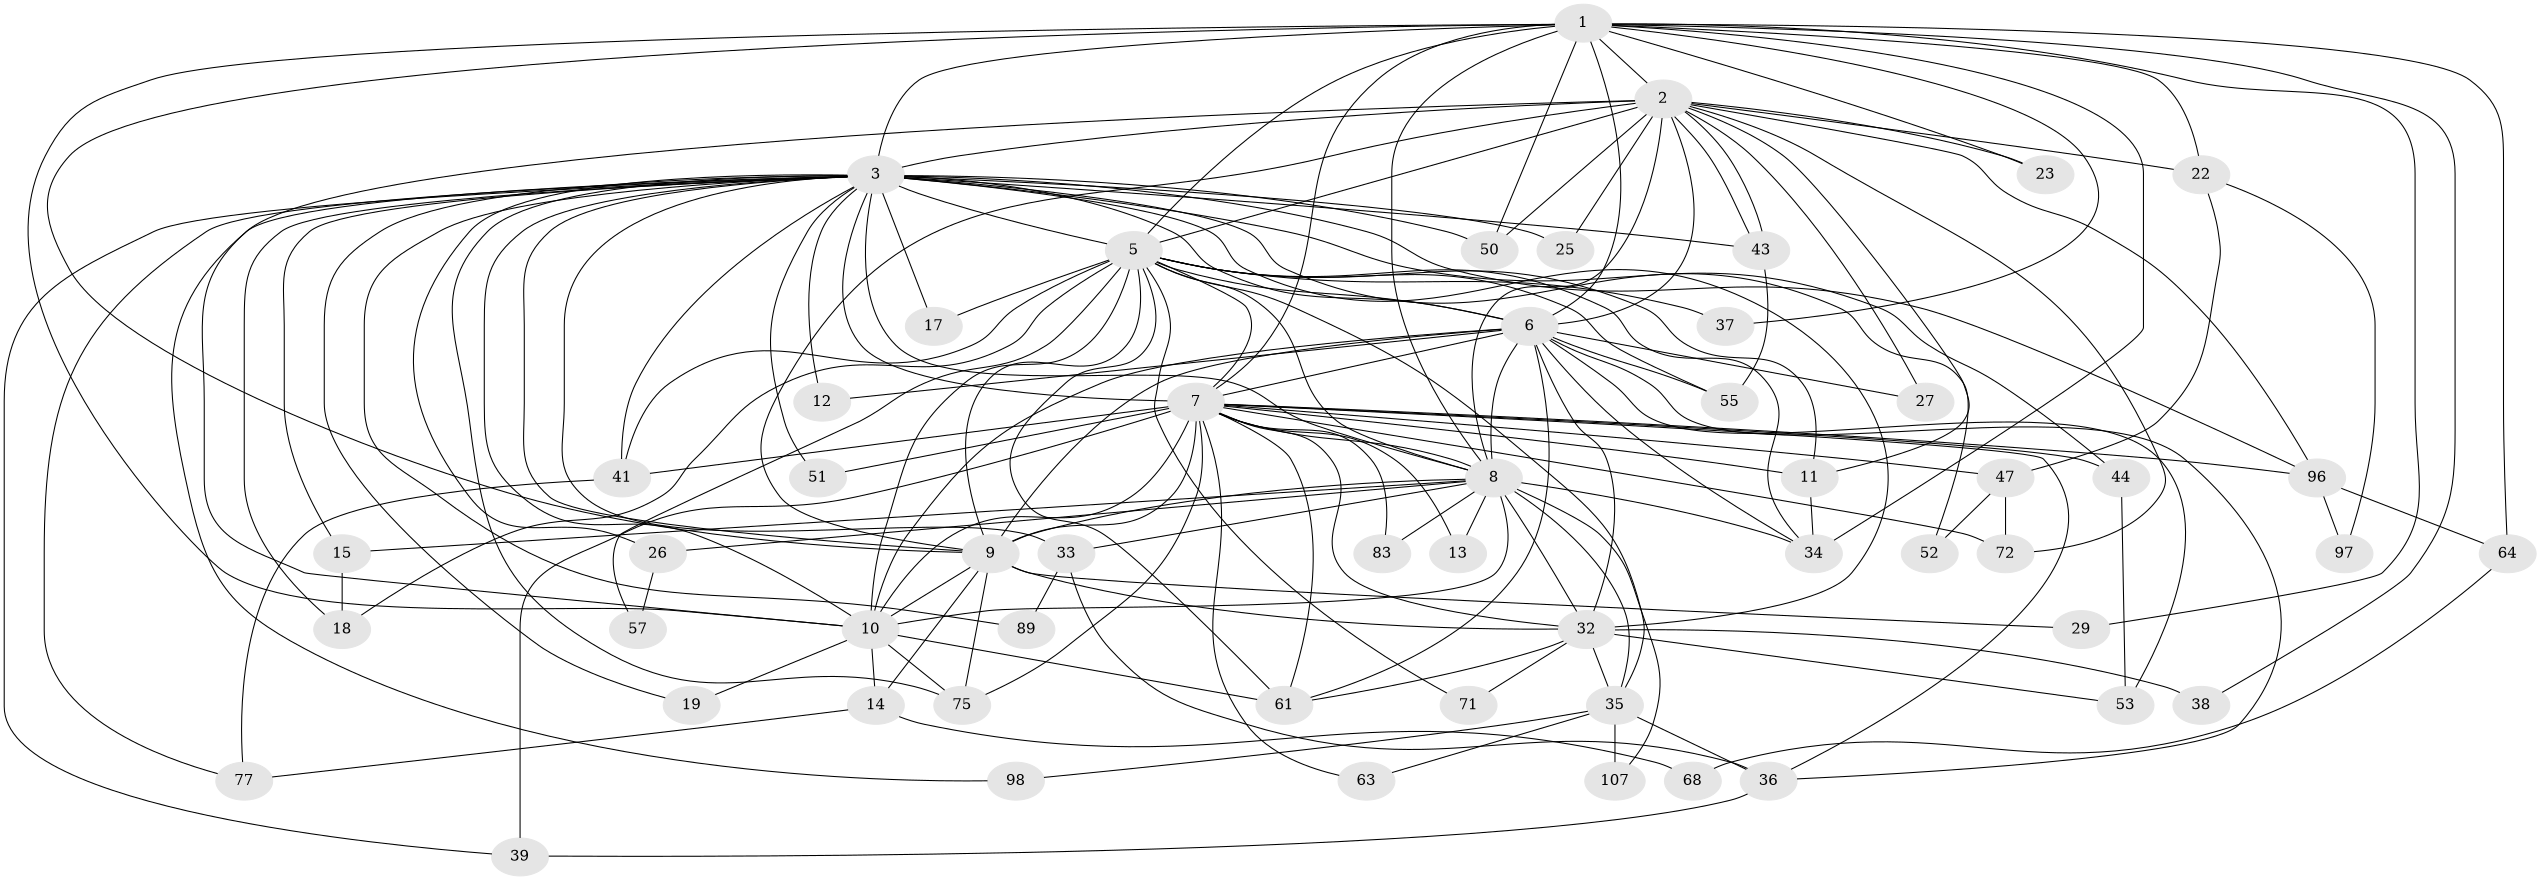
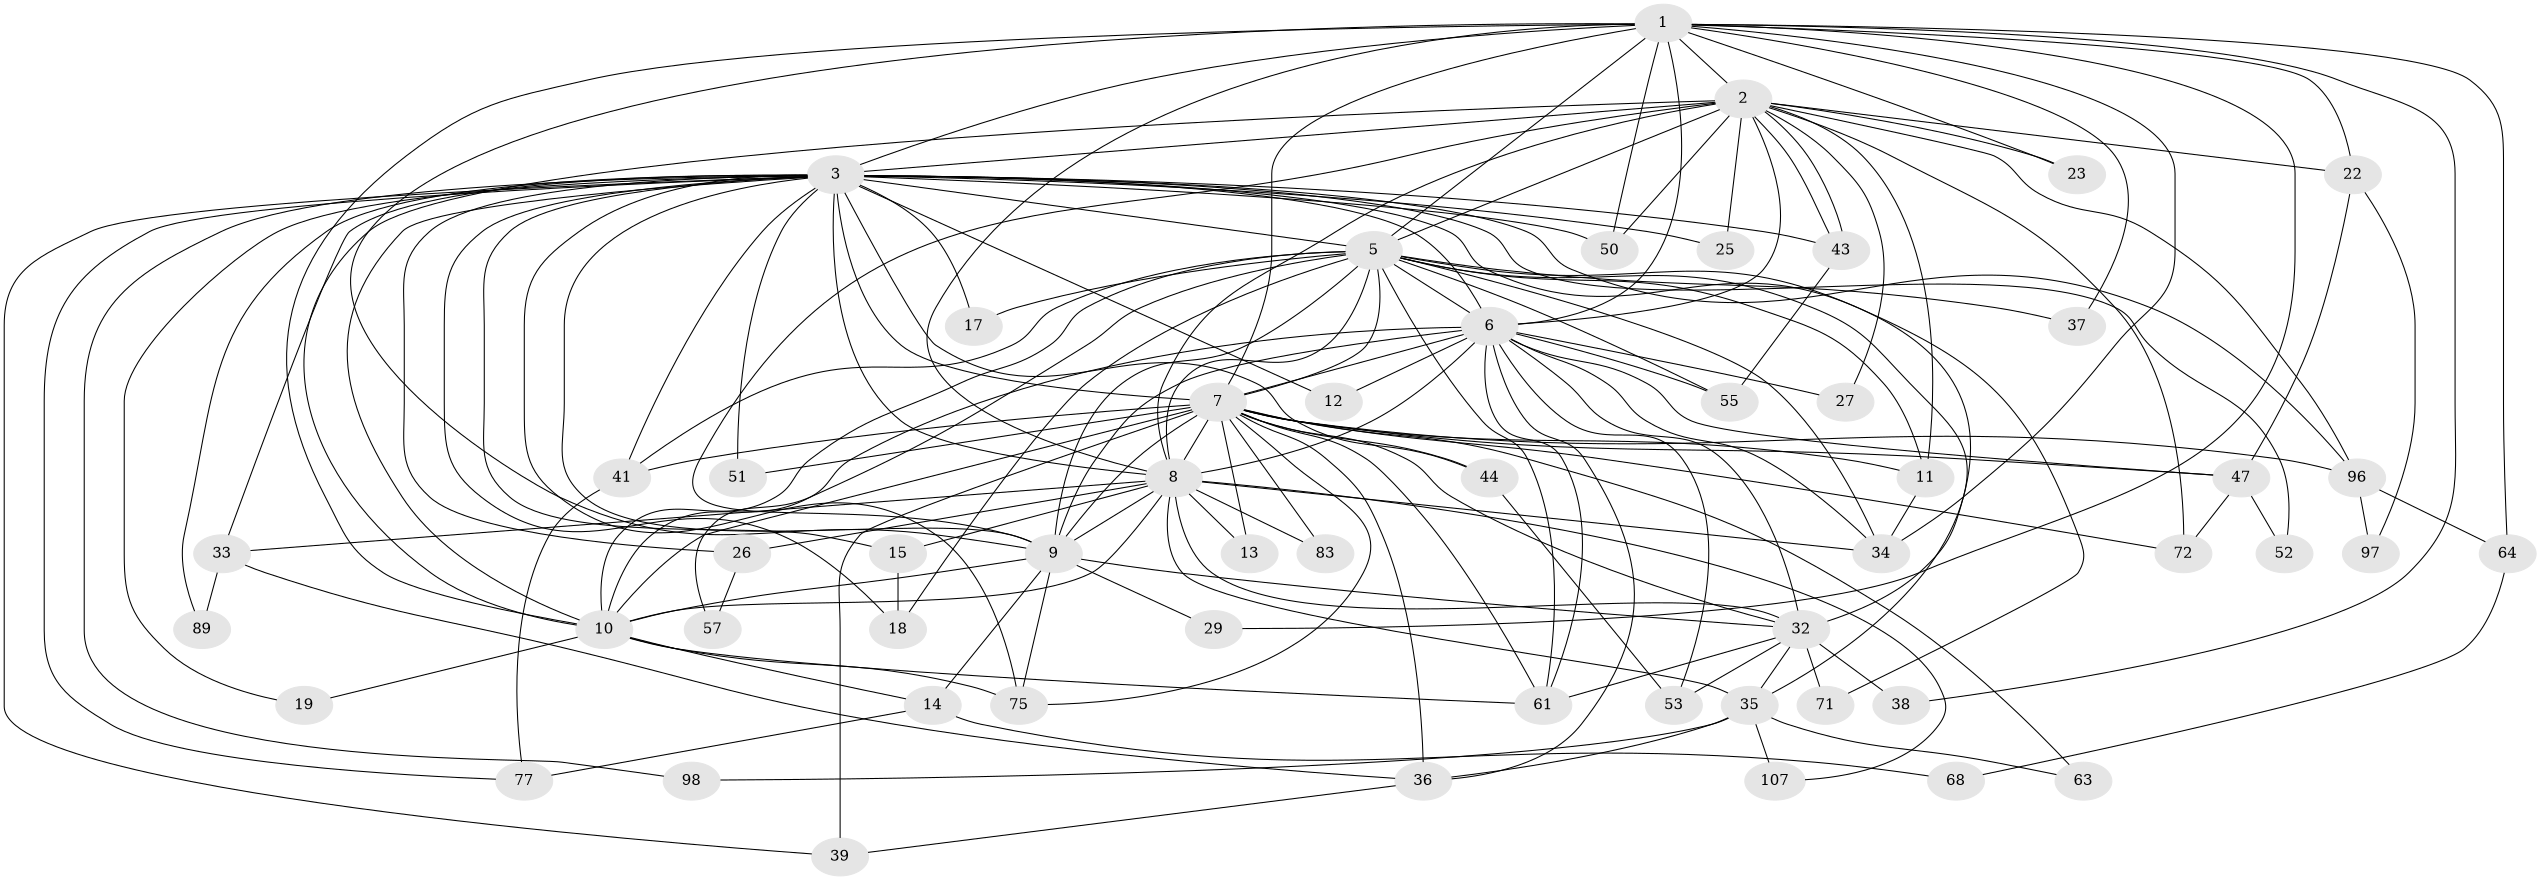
edge "6" -- "47": added
